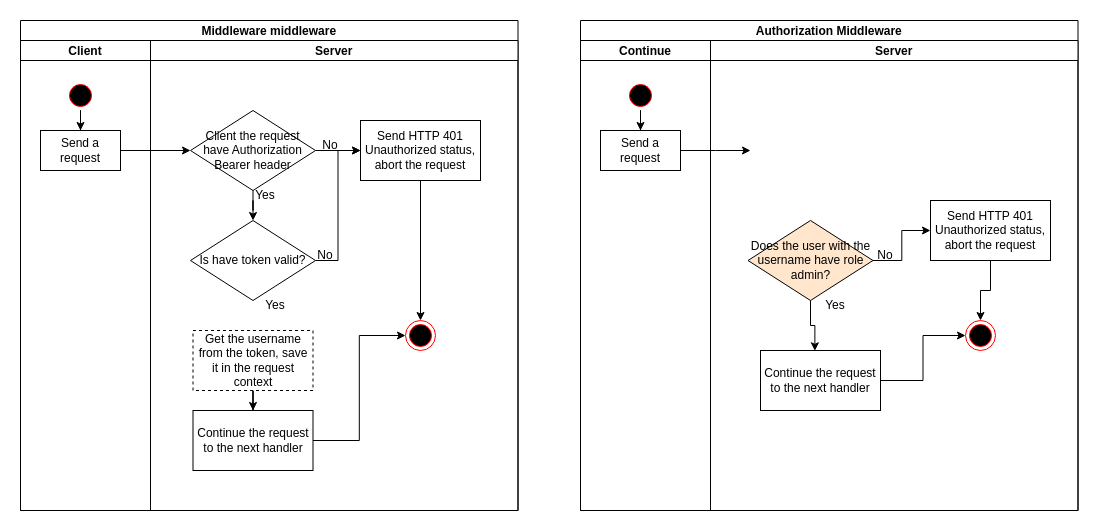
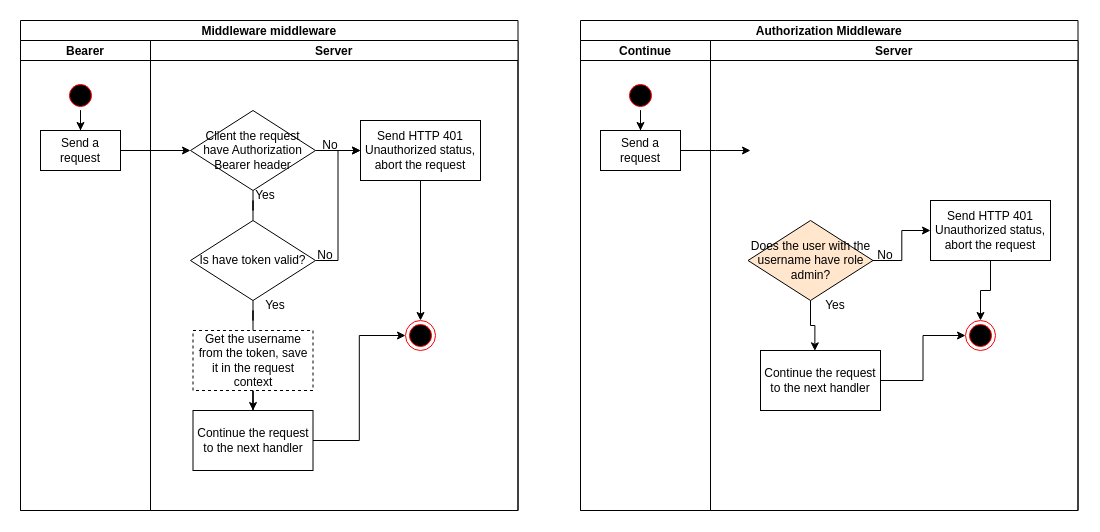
node "Client": label "Client" -> "Bearer"
edge "Client the request have Authorization Bearer header" -> "Is have token valid?": arrowhead classic -> none
edge "Is have token valid?" -- "Get the username from the token, save it in the request context": added
